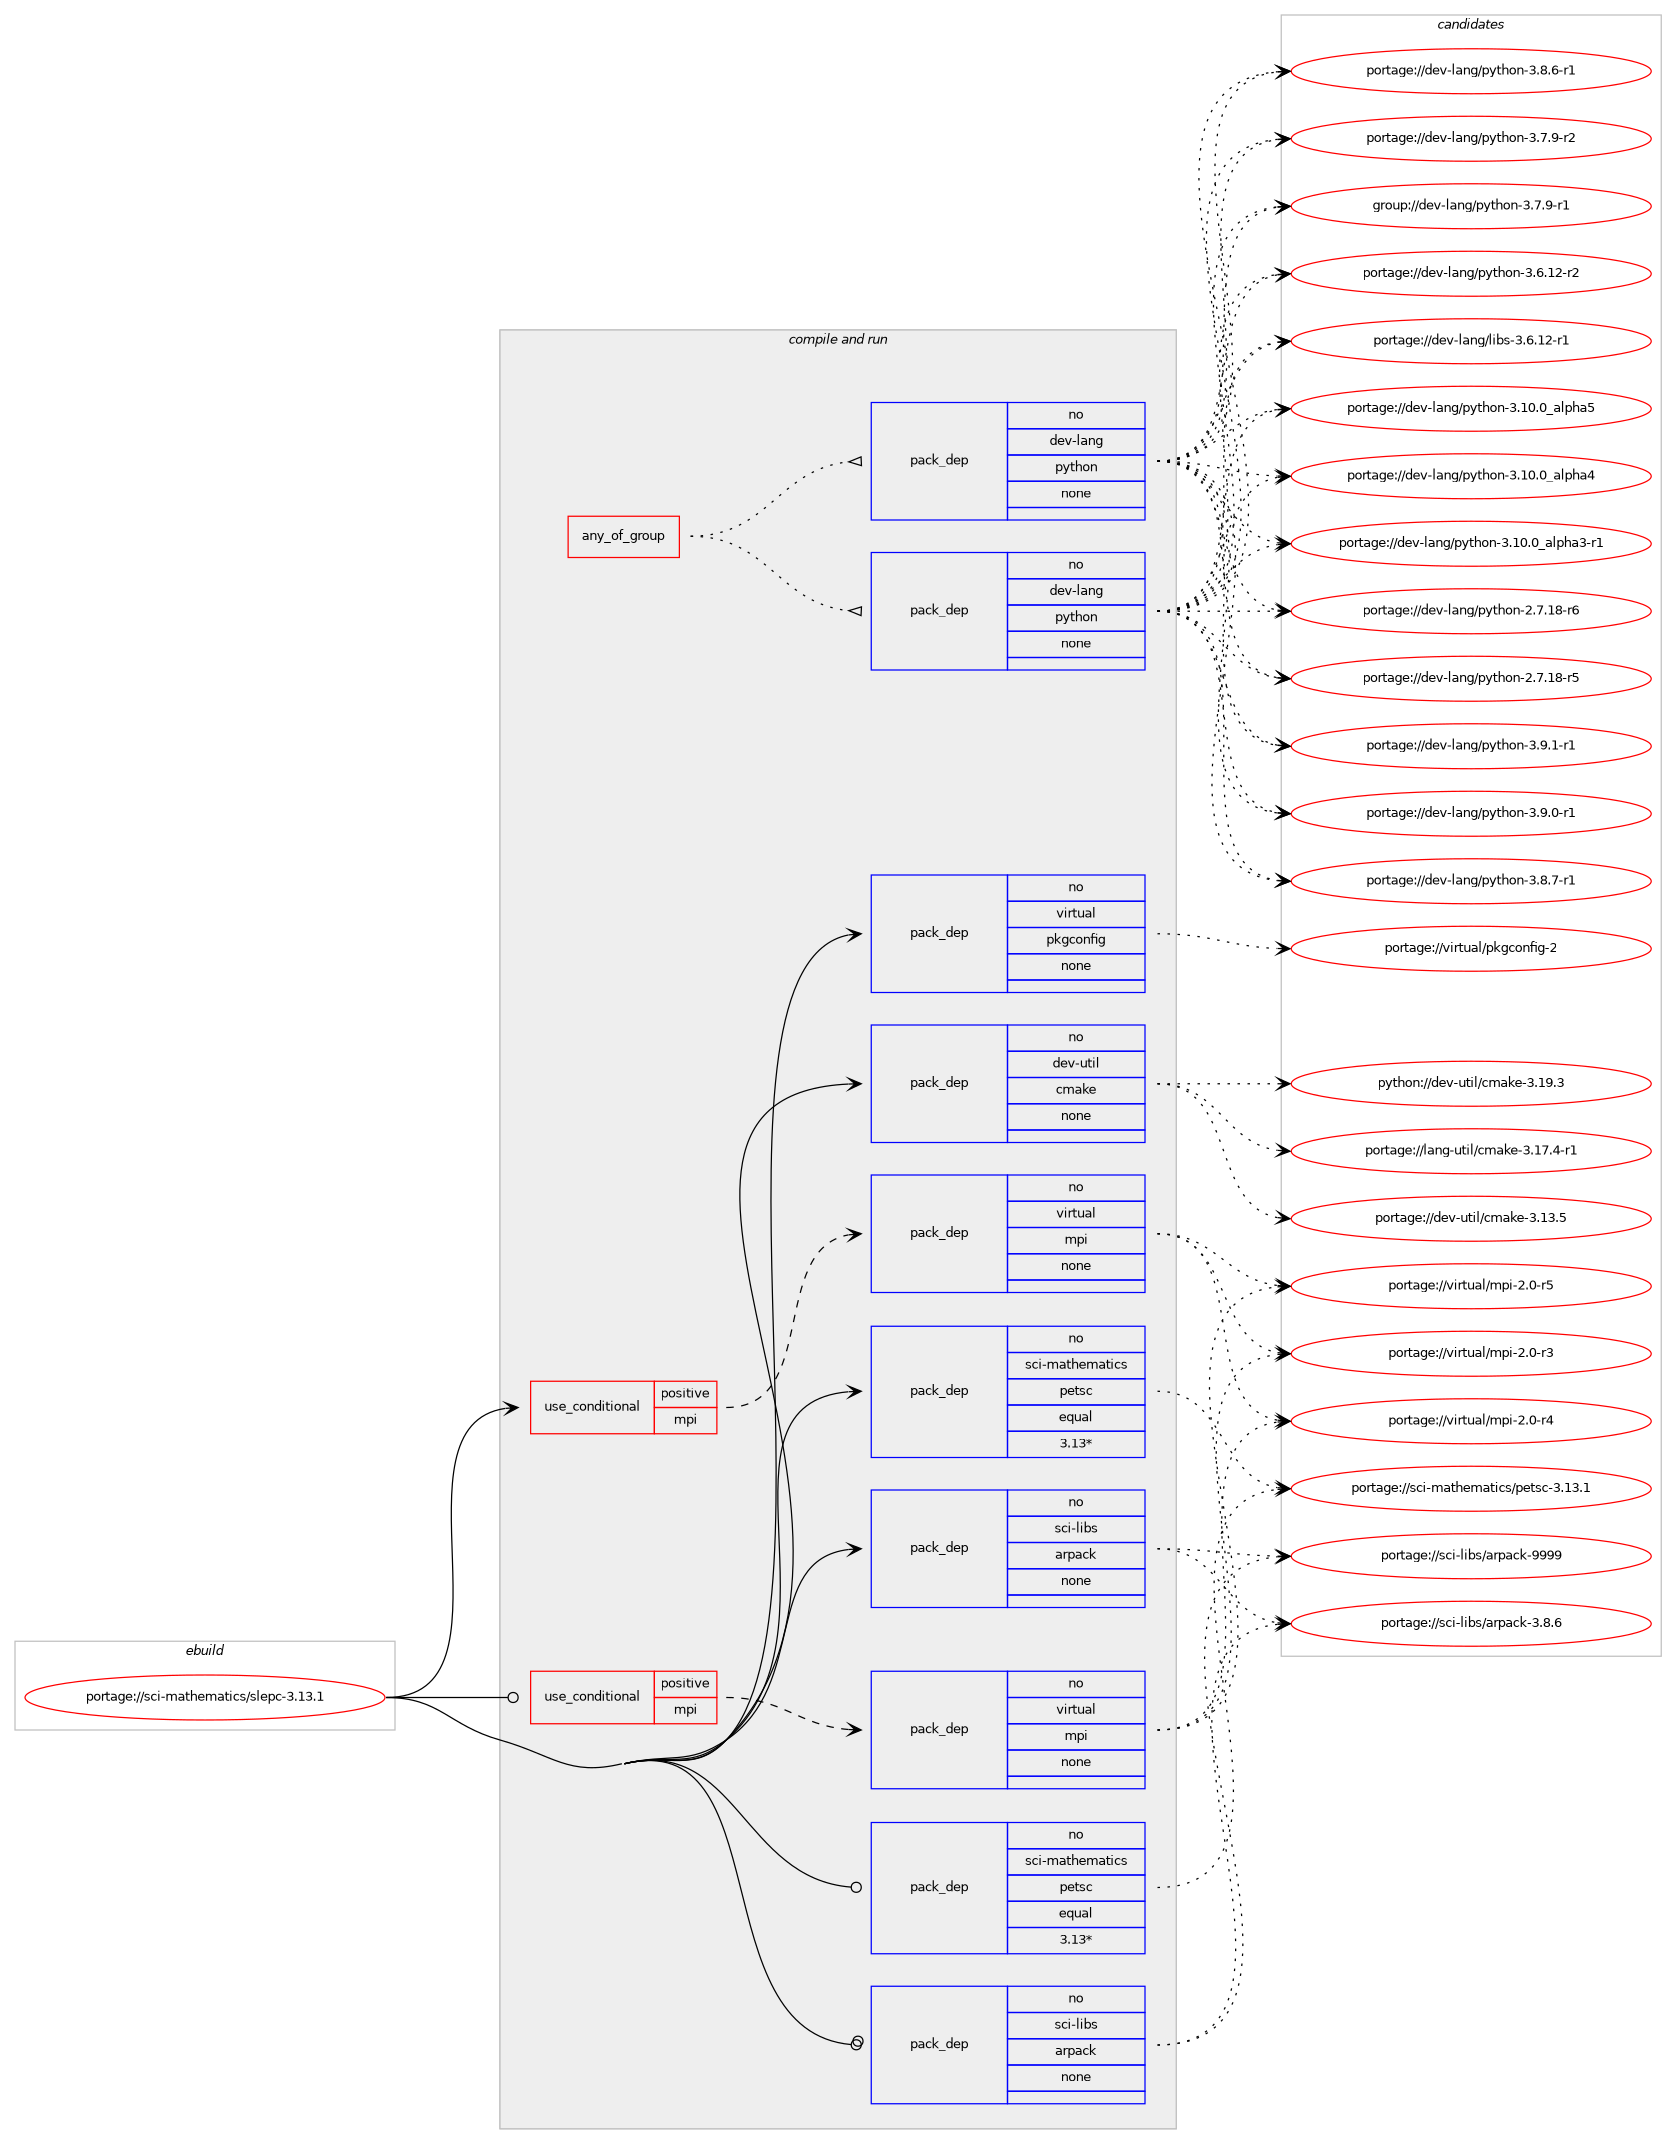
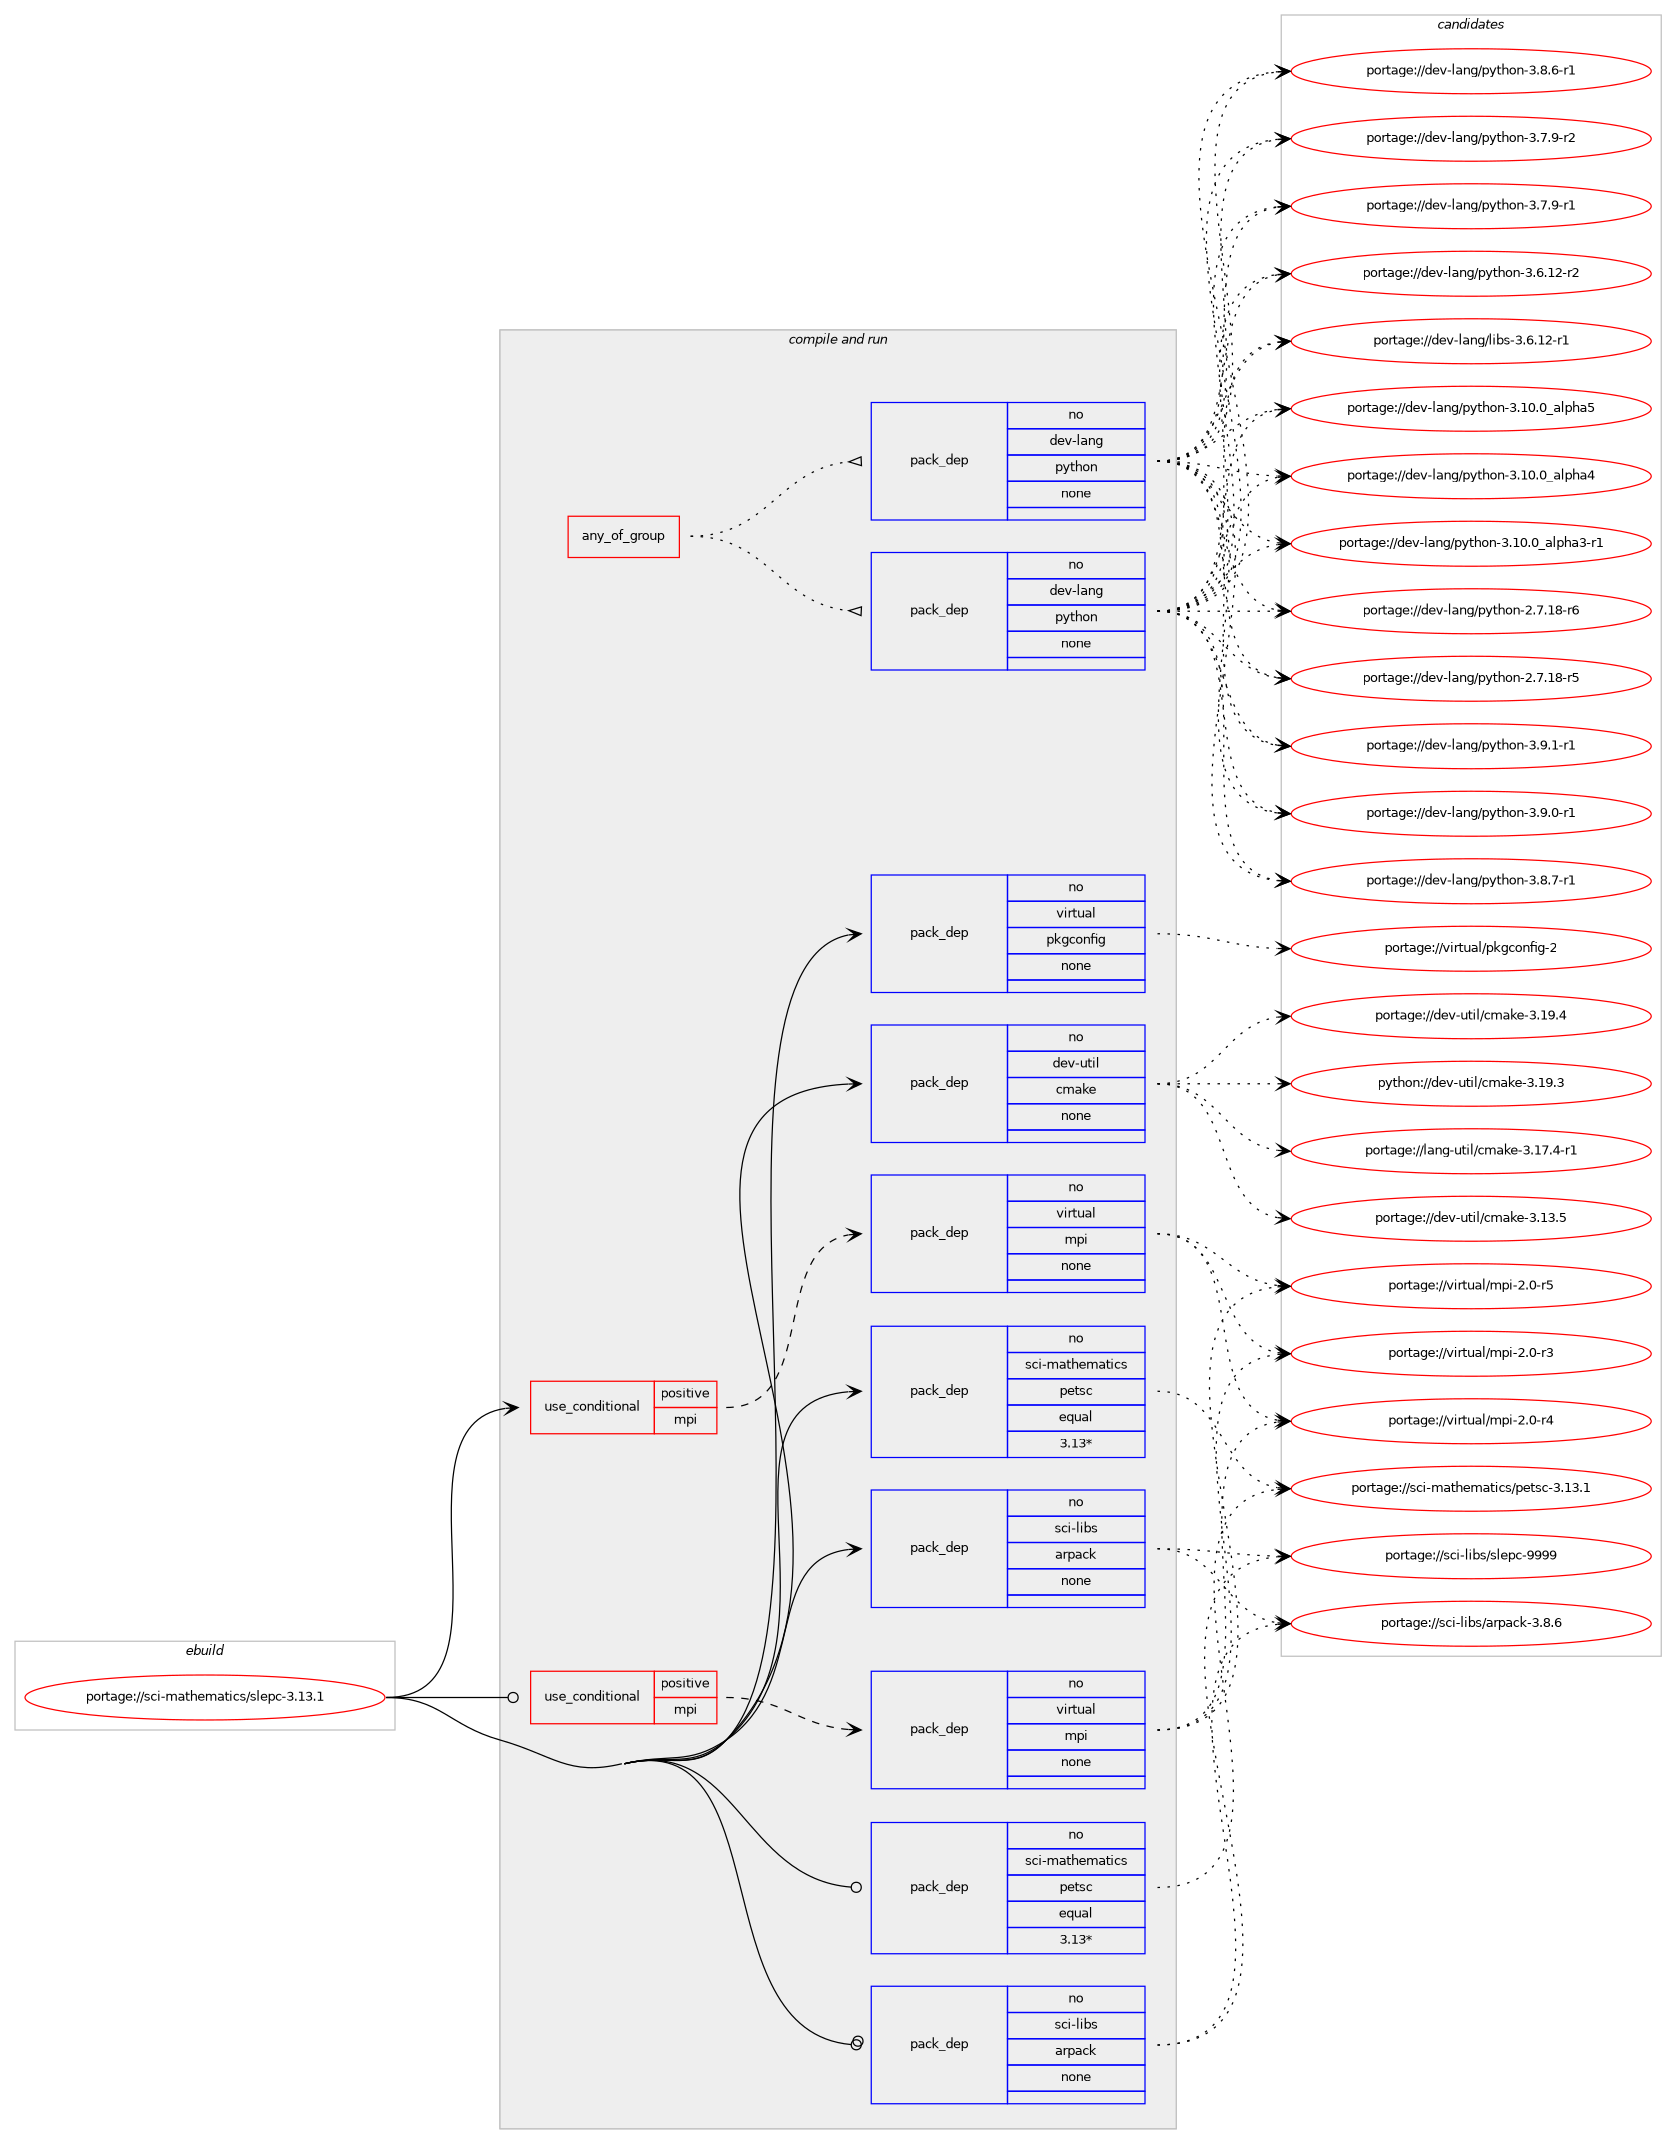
node "group://dev-lang/python-3.7.9-r1": label "group://dev-lang/python-3.7.9-r1" -> "portage://dev-lang/python-3.7.9-r1"
node "portage://dev-util/cmake-3.19.4": added
node "portage://sci-libs/arpack-9999": label "portage://sci-libs/arpack-9999" -> "portage://sci-libs/slepc-9999"
